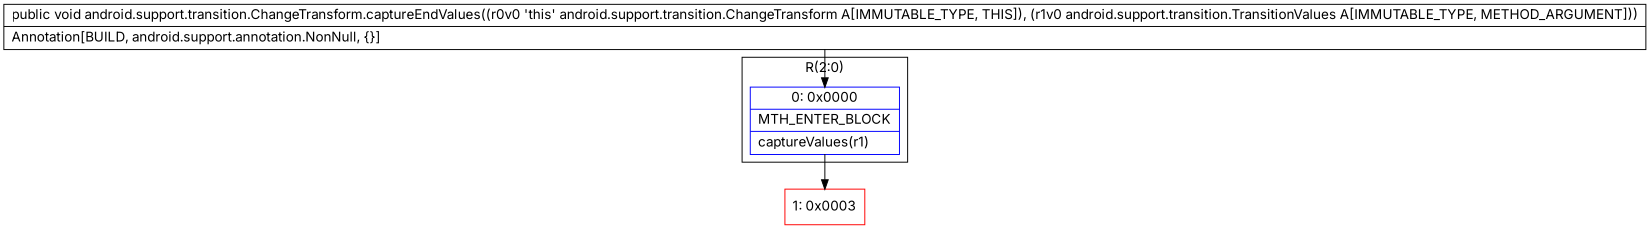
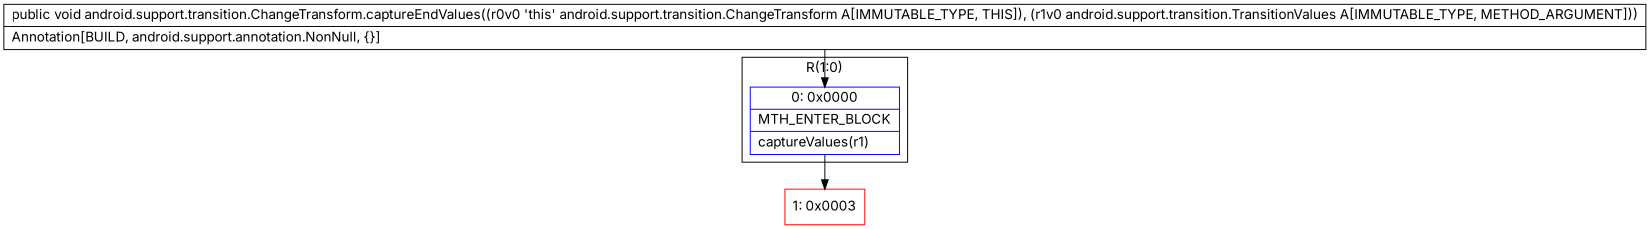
cluster "R(2:0)": label "R(2:0)" -> "R(1:0)"
